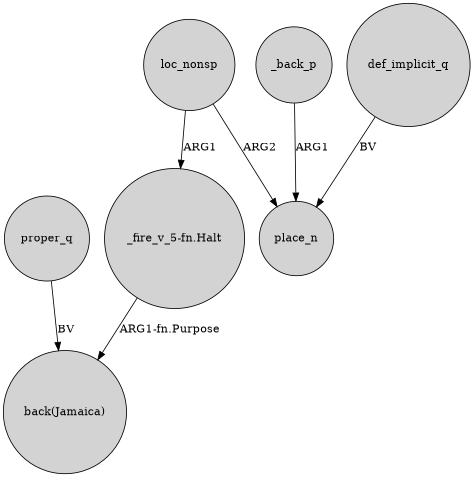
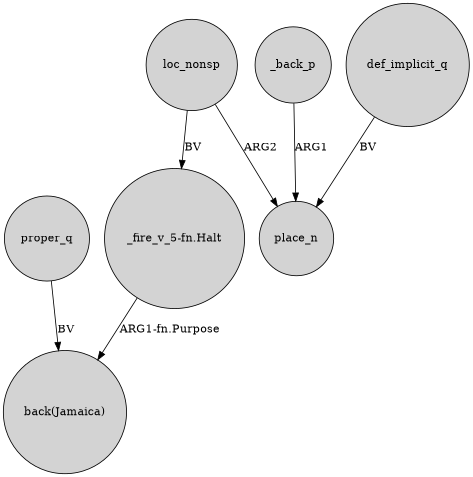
edge "loc_nonsp" -> "_fire_v_5-fn.Halt": label "ARG1" -> "BV"
